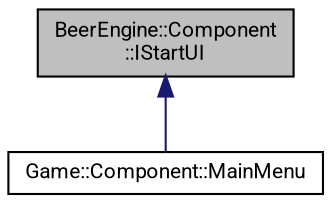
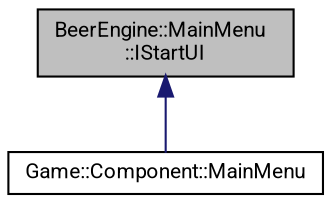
node "BeerEngine::Component ::IStartUI": label "BeerEngine::Component ::IStartUI" -> "BeerEngine::MainMenu ::IStartUI"
